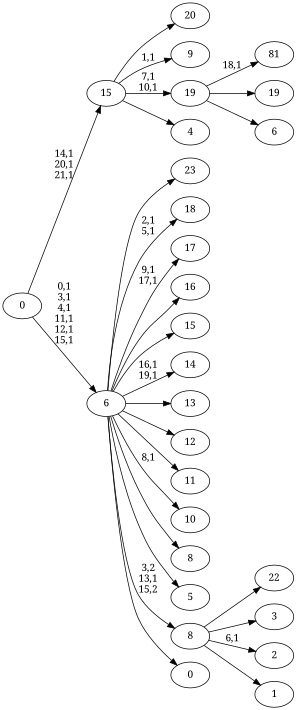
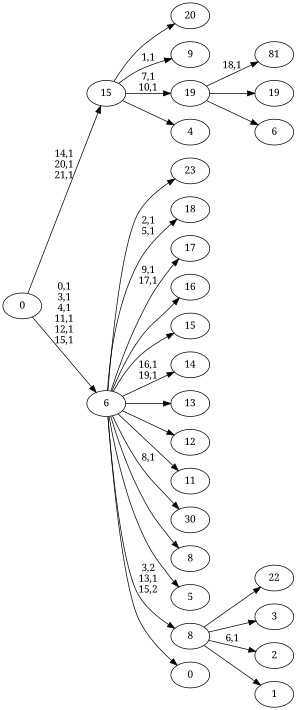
node "10": label "10" -> "30"
